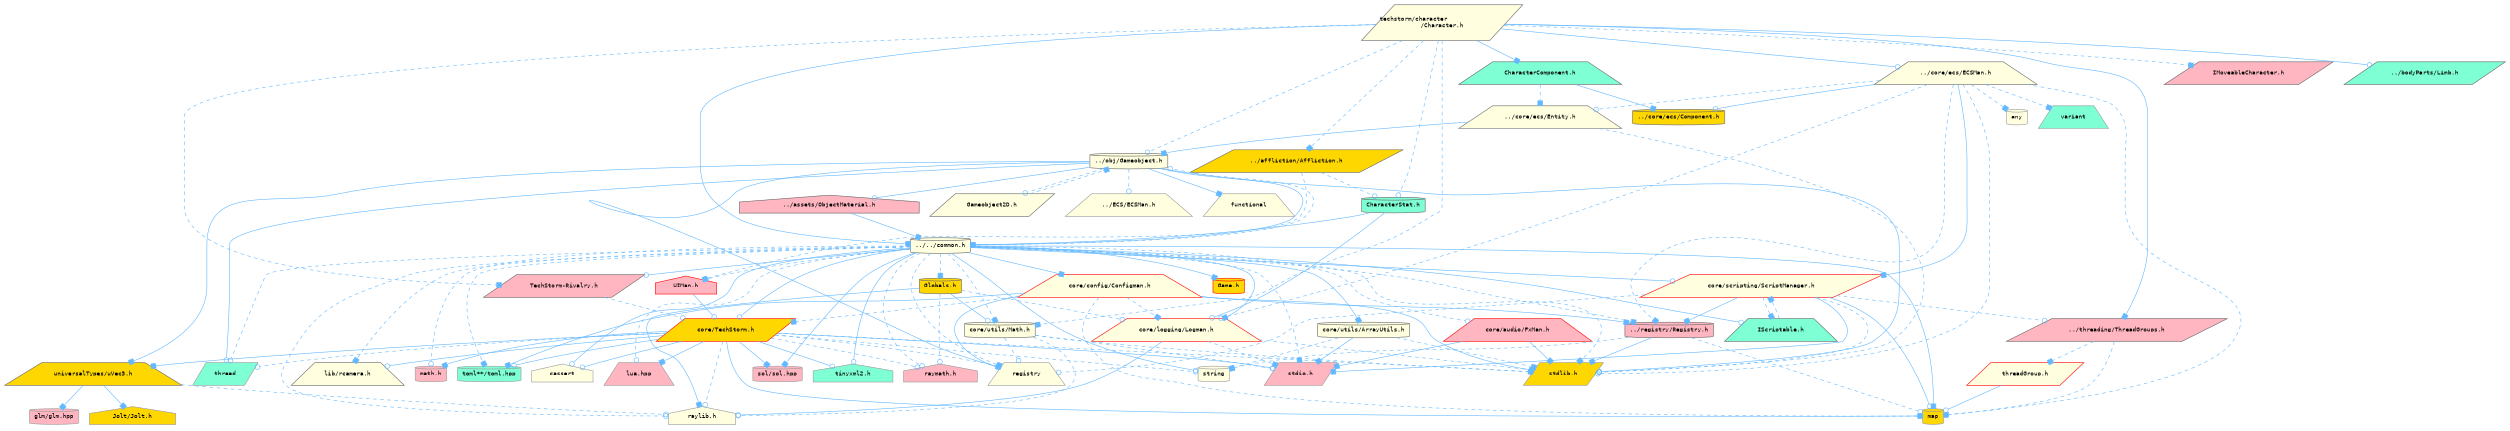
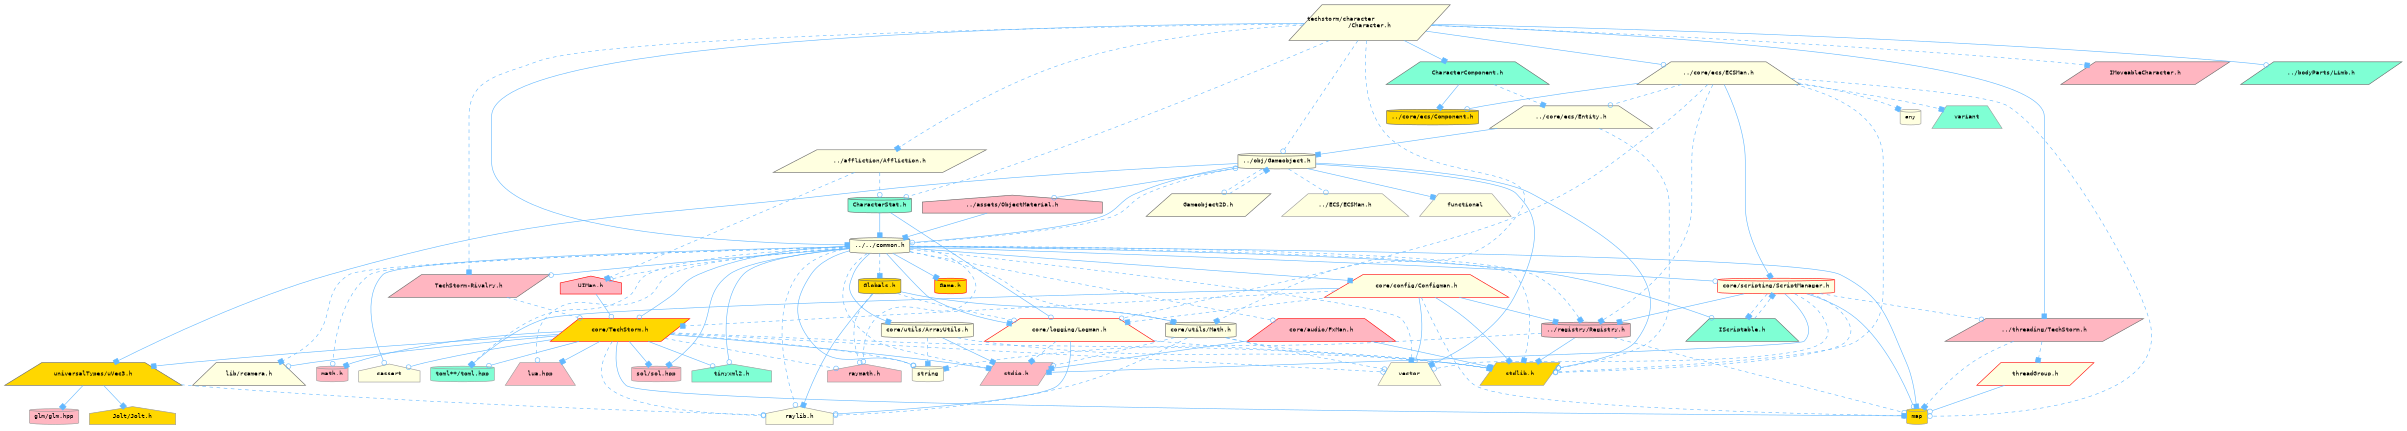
node "../affliction/Affliction.h": fillcolor gold -> lightyellow
node "core/scripting/ScriptManager.h": shape parallelogram -> cylinder
node "../threading/ThreadGroups.h": label "../threading/ThreadGroups.h" -> "../threading/TechStorm.h"
node "thread": removed
node "registry": label "registry" -> "vector"
